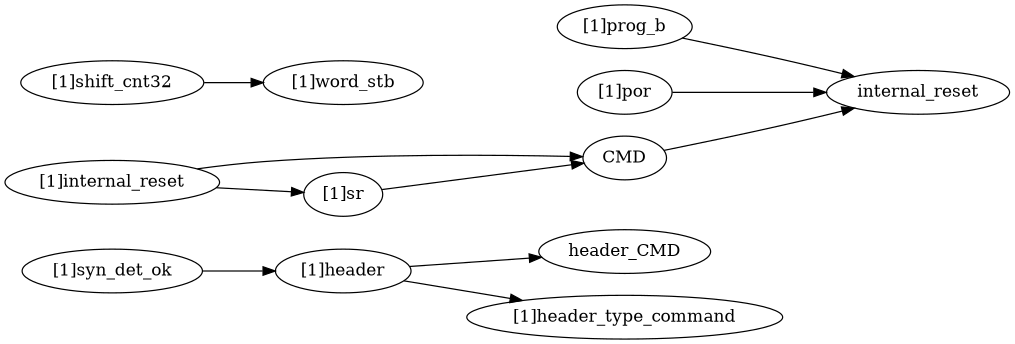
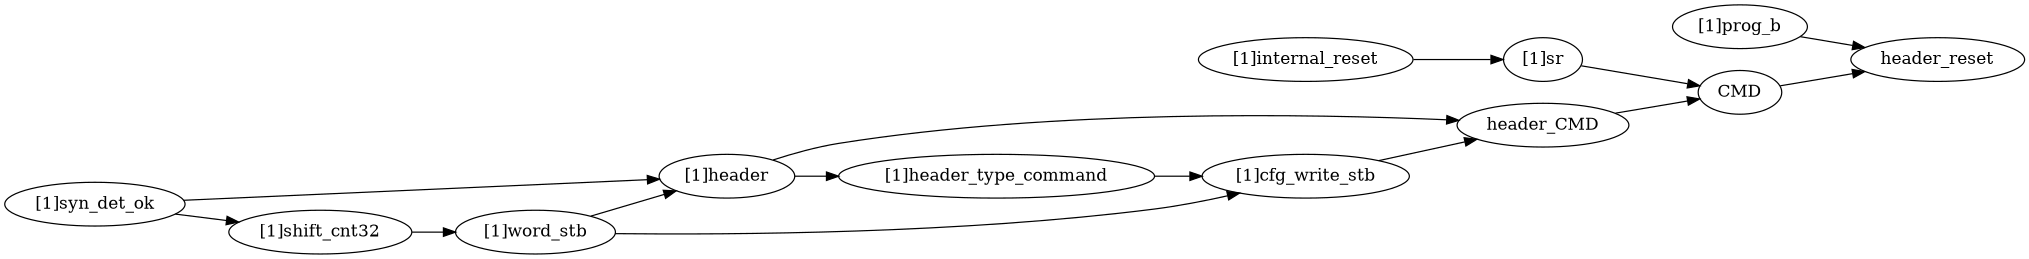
node "[1]por": removed
node "internal_reset": label "internal_reset" -> "header_reset"
edge "[1]internal_reset" -> "CMD": now "header_CMD" -> "CMD"
node "[1]cfg_write_stb": added
edge "[1]word_stb" -> "[1]header": added
edge "[1]syn_det_ok" -> "[1]shift_cnt32": added
